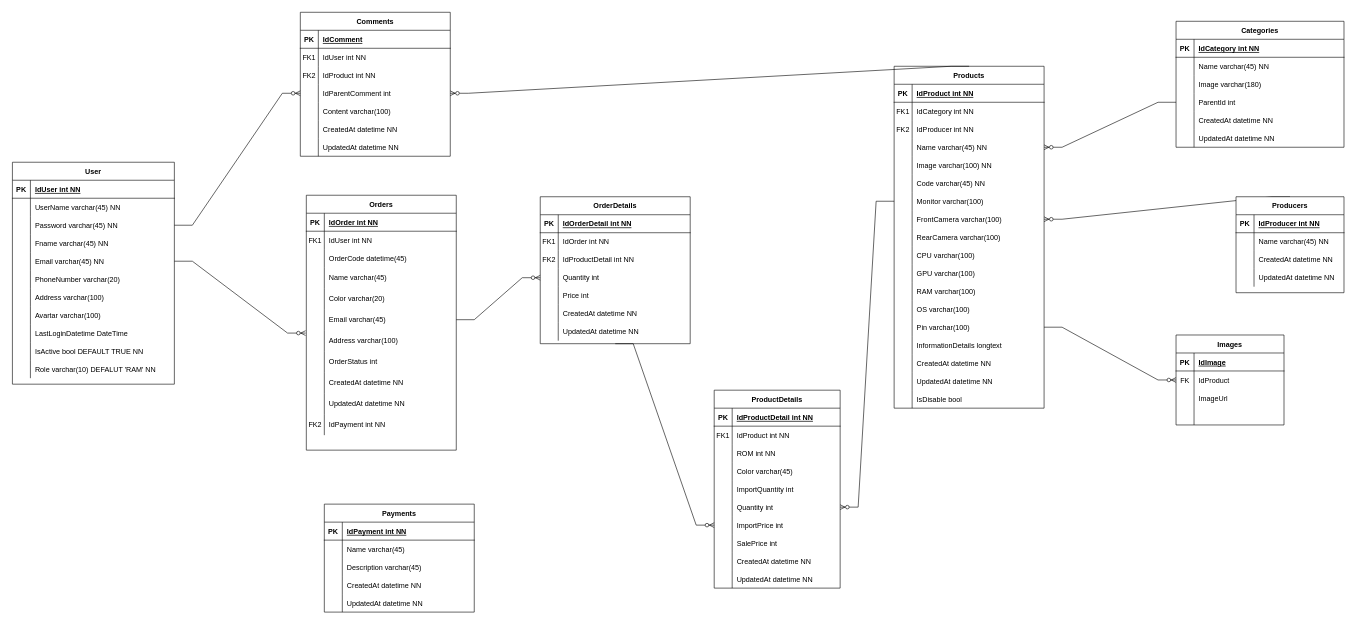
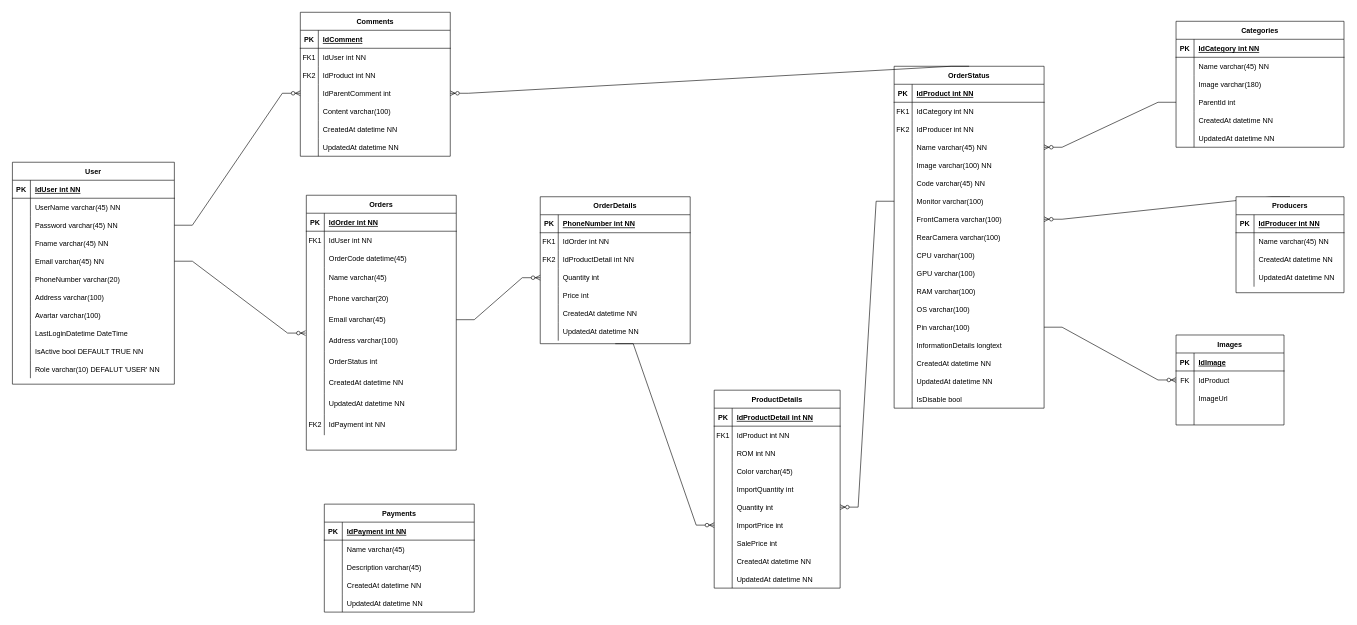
node "Products": label "Products" -> "OrderStatus"
node "IdOrderDetail int NN": label "IdOrderDetail int NN" -> "PhoneNumber int NN"
node "Color varchar(20)": label "Color varchar(20)" -> "Phone varchar(20)"
node "Role varchar(10) DEFALUT 'RAM' NN": label "Role varchar(10) DEFALUT 'RAM' NN" -> "Role varchar(10) DEFALUT 'USER' NN"
